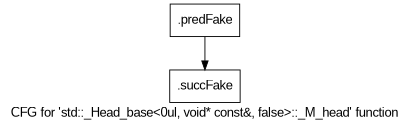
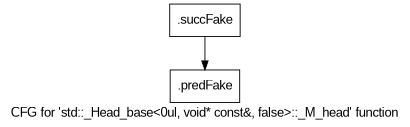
edge ".predFake" -> ".succFake": reversed
